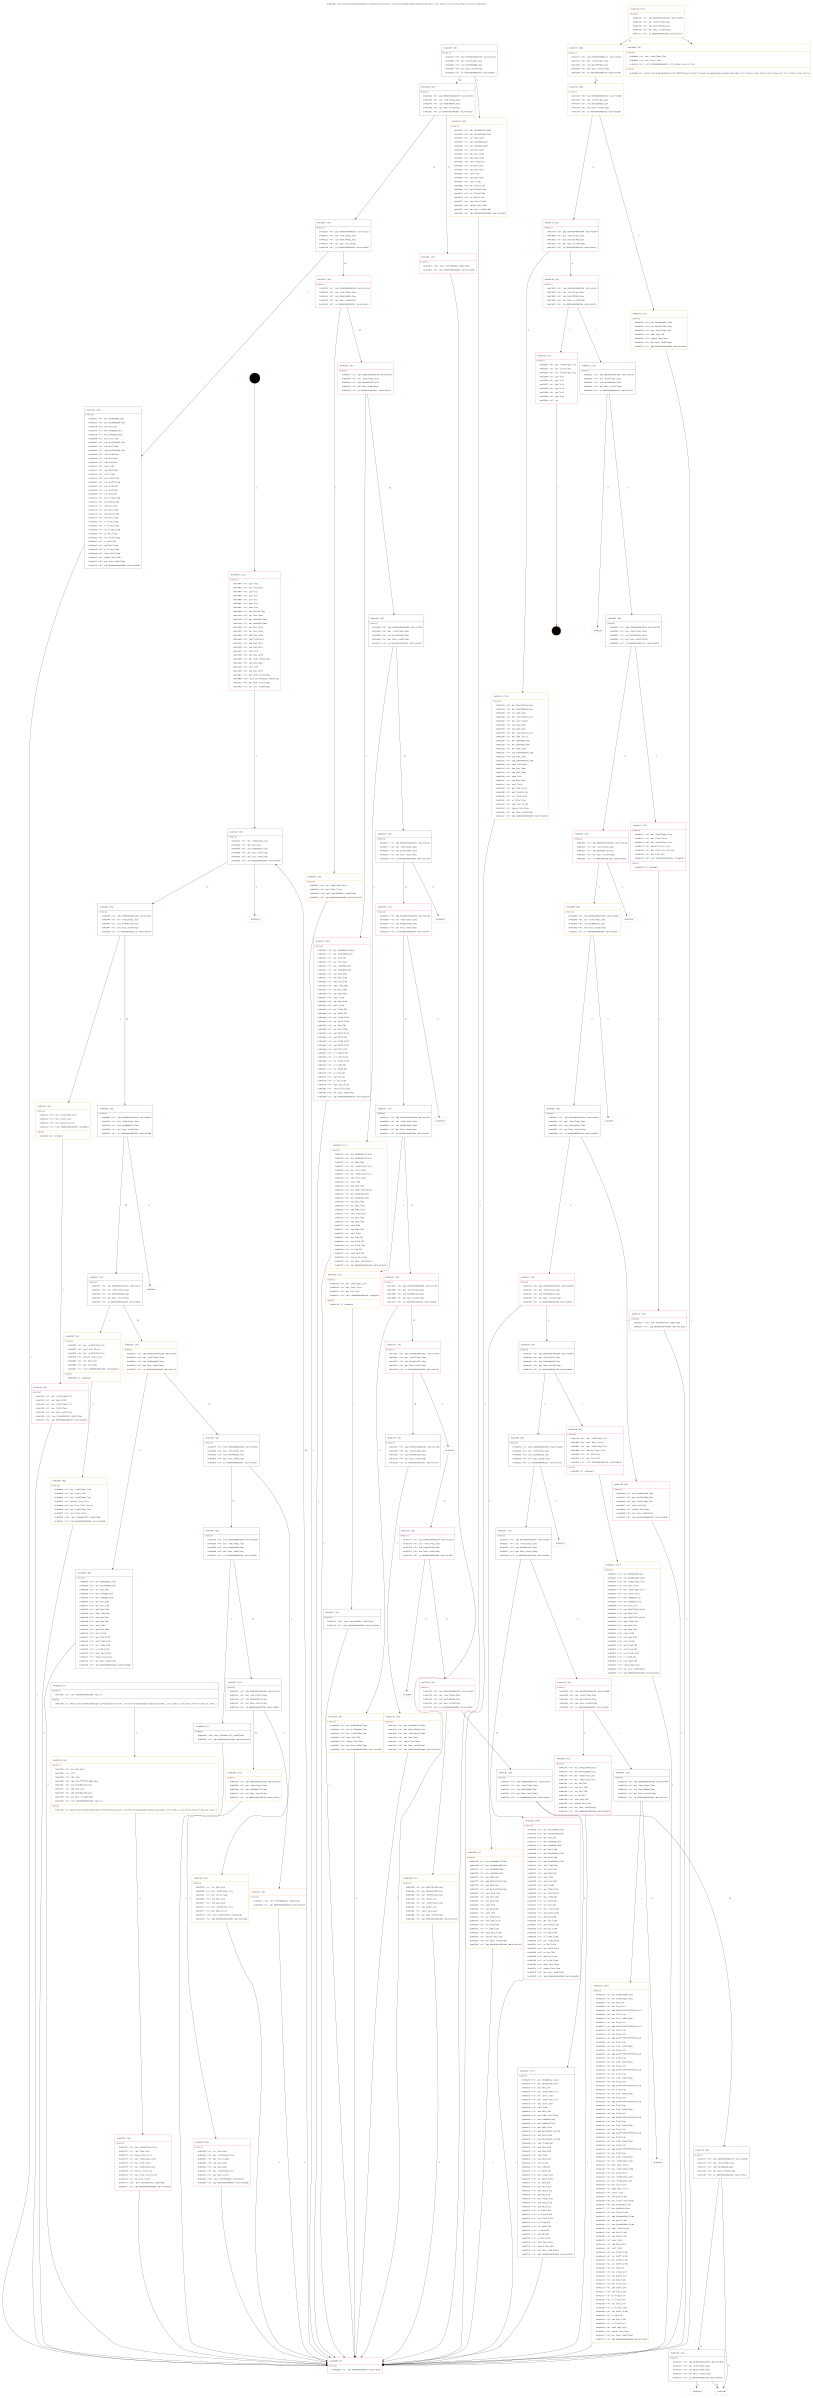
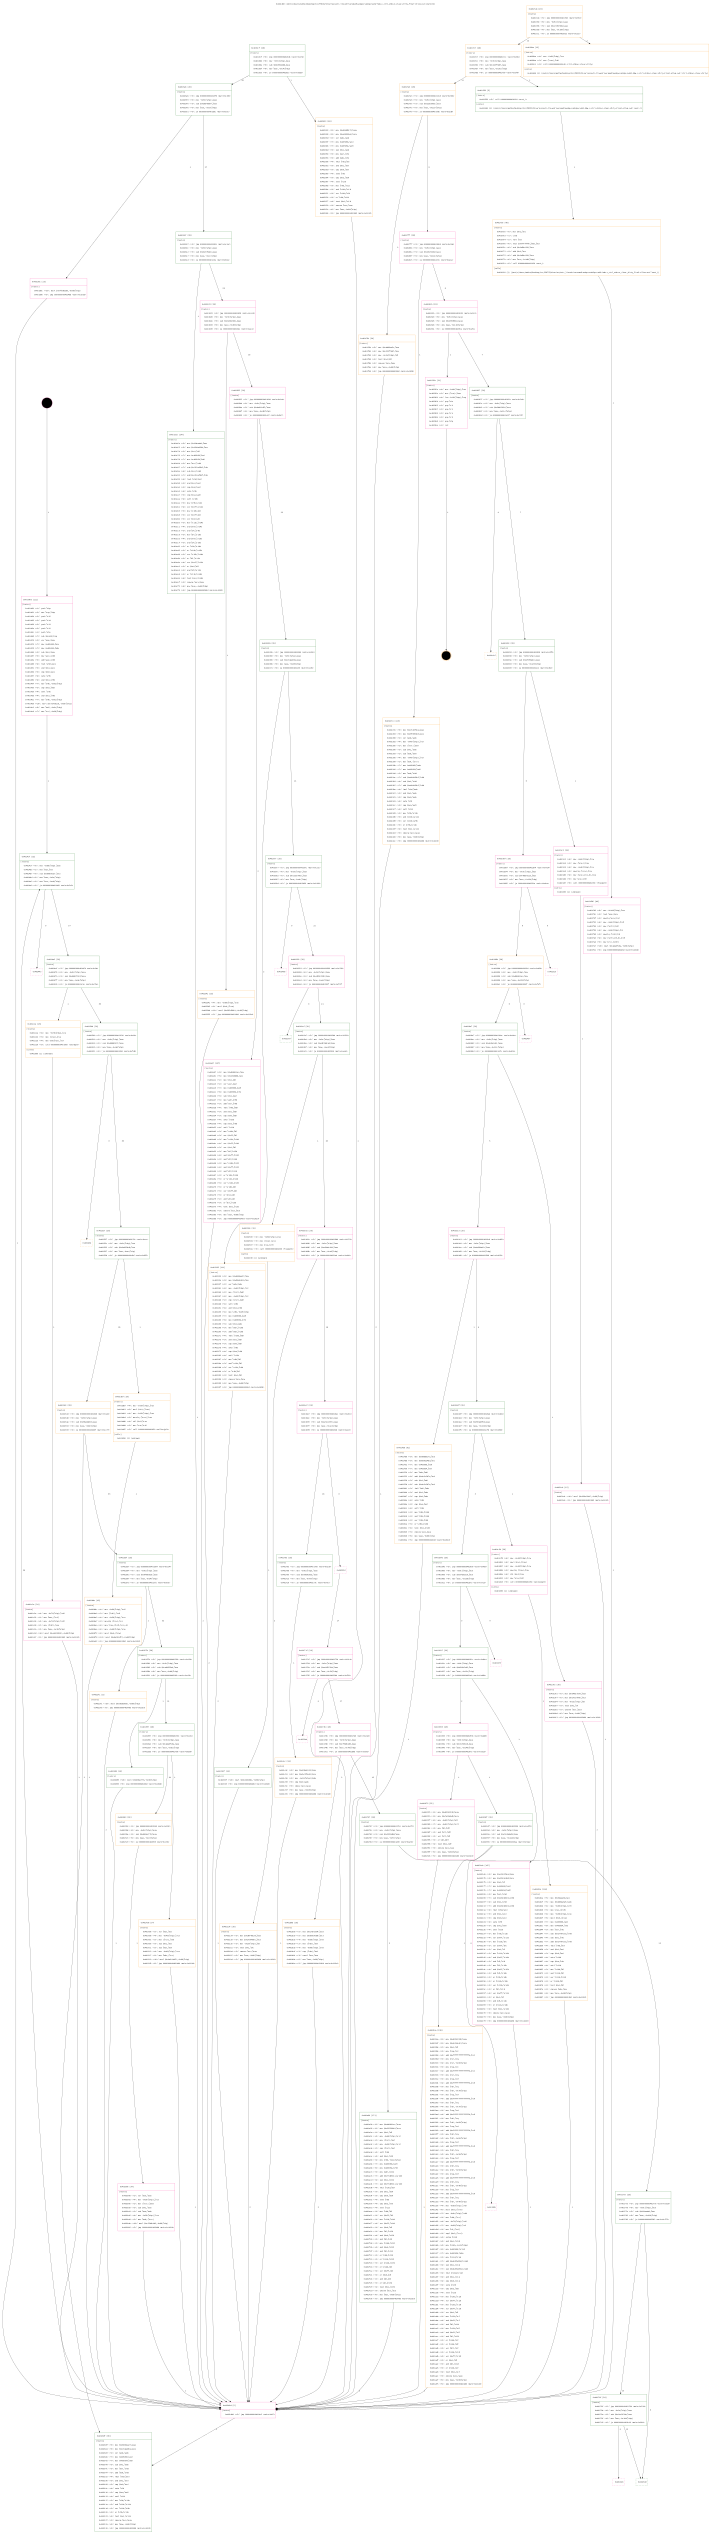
edge "0x4017c7 [28]" -> "0x401f59 [5]": added, label "1"
edge "0x4020df [86]" -> "0x40248d [5]": reversed
